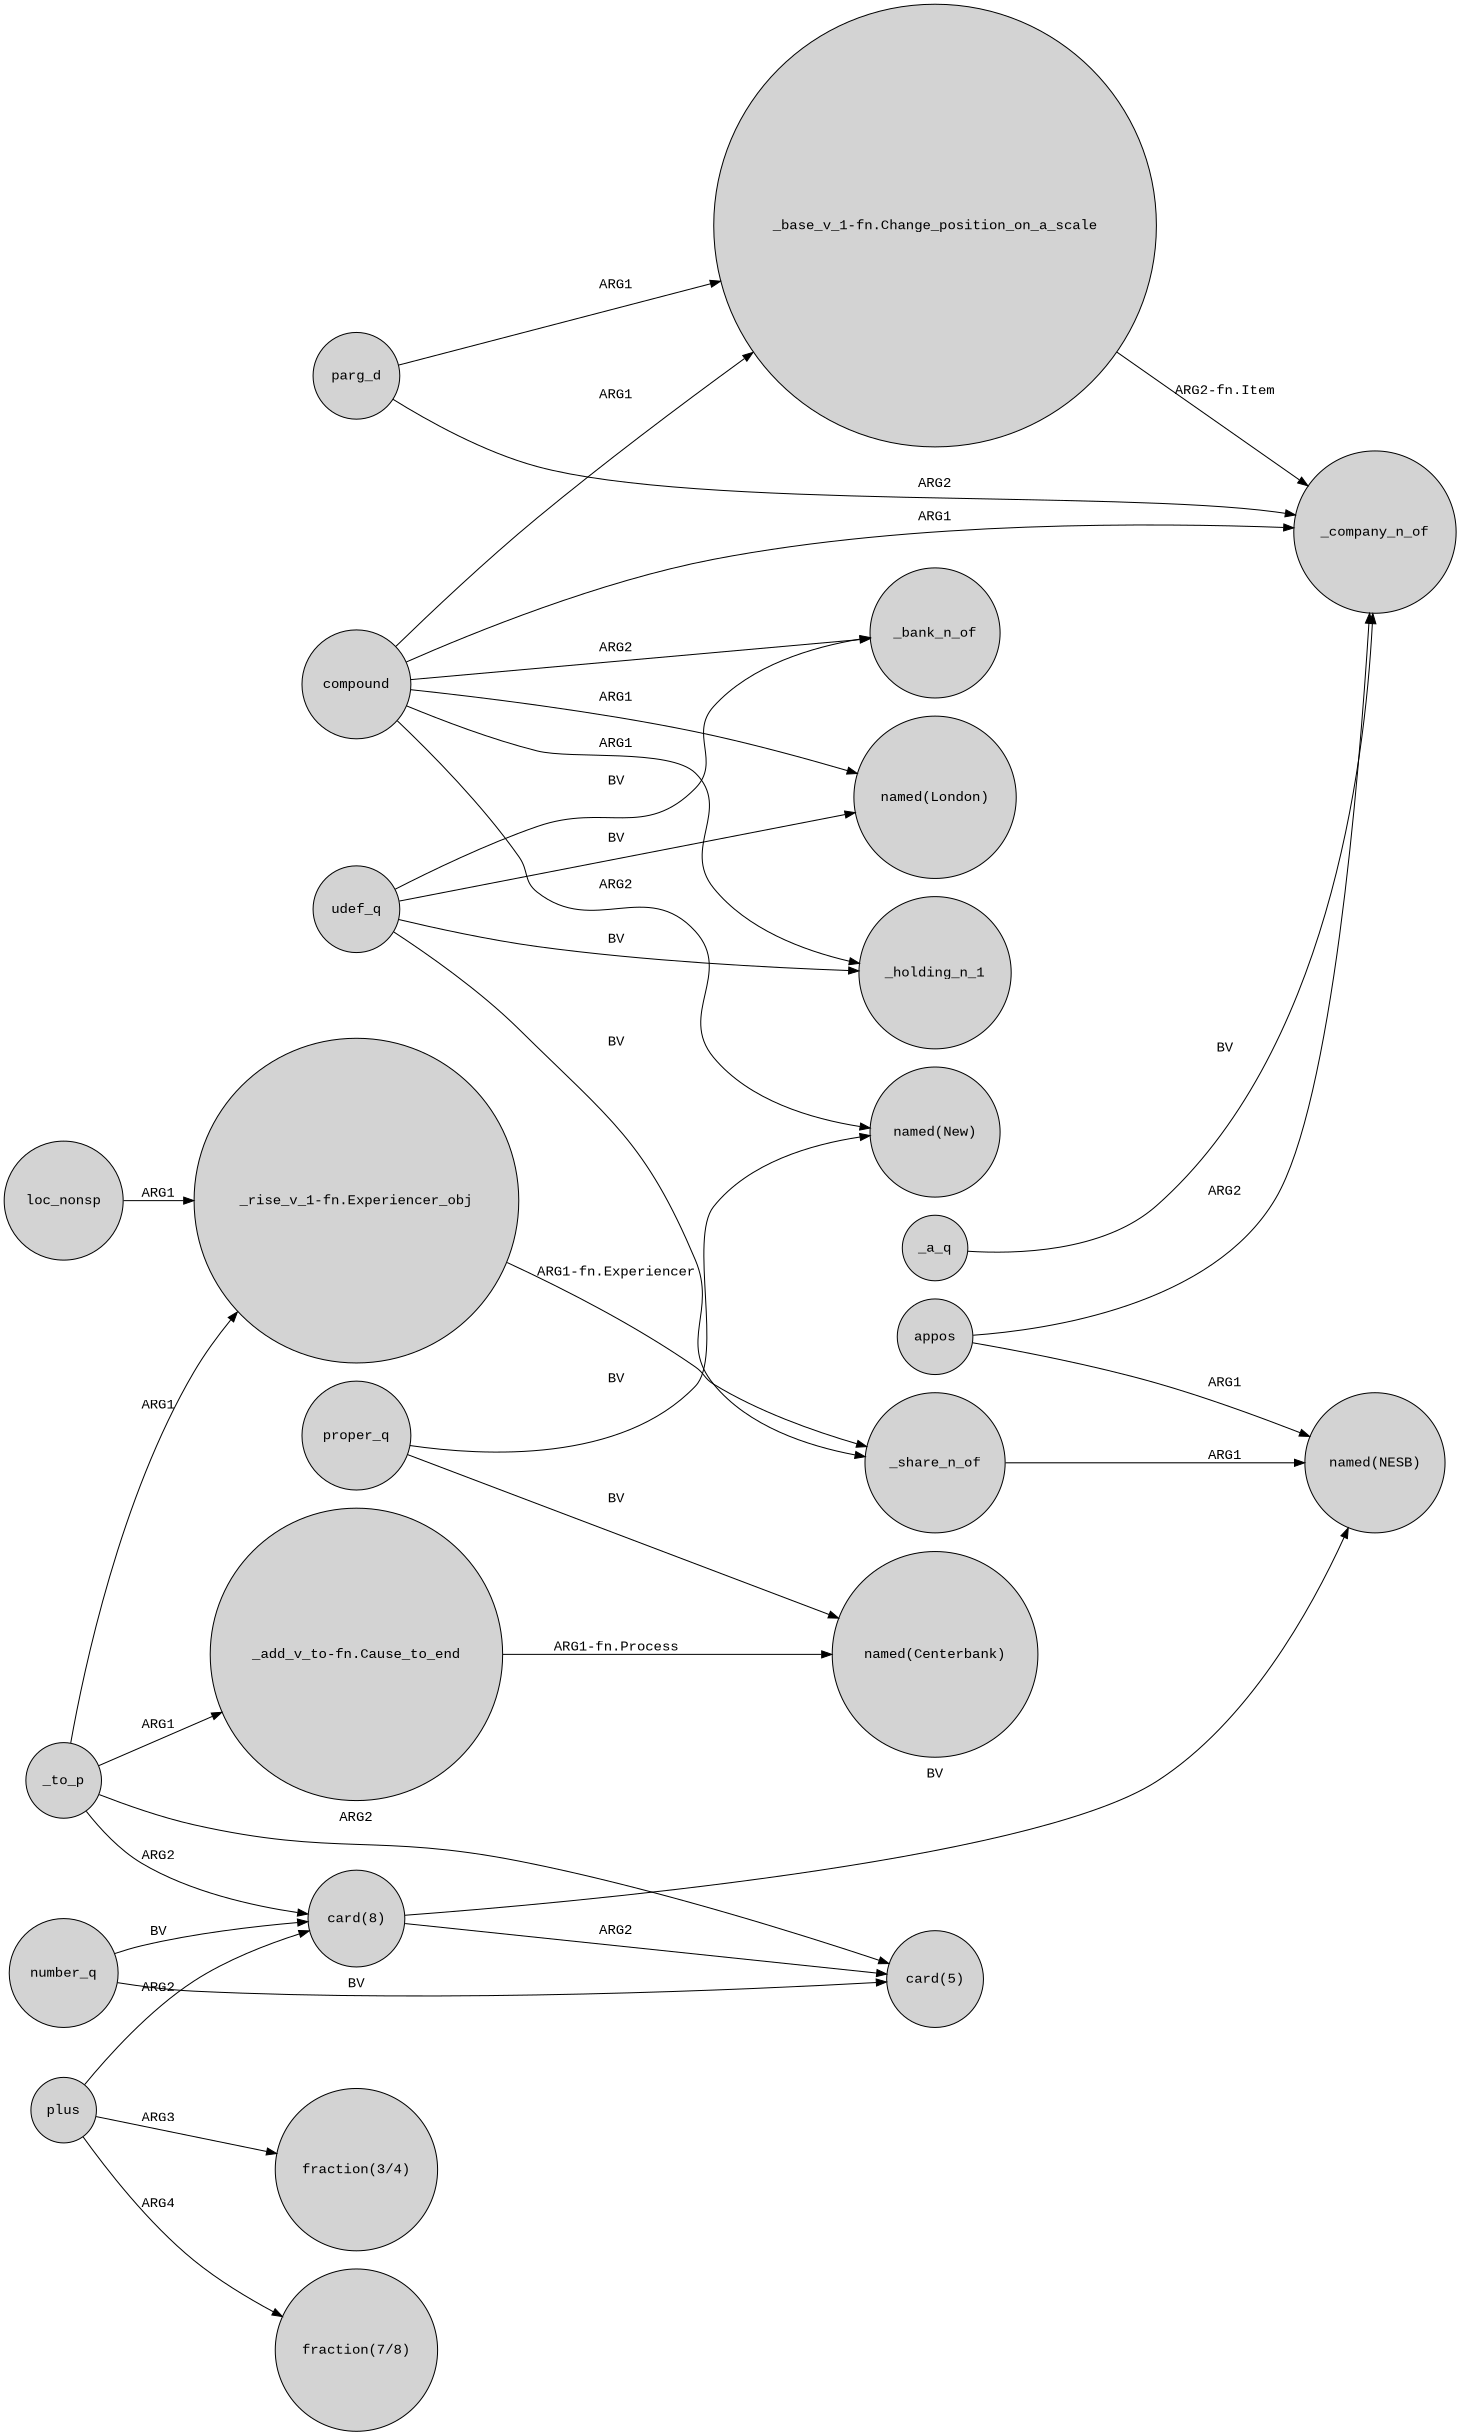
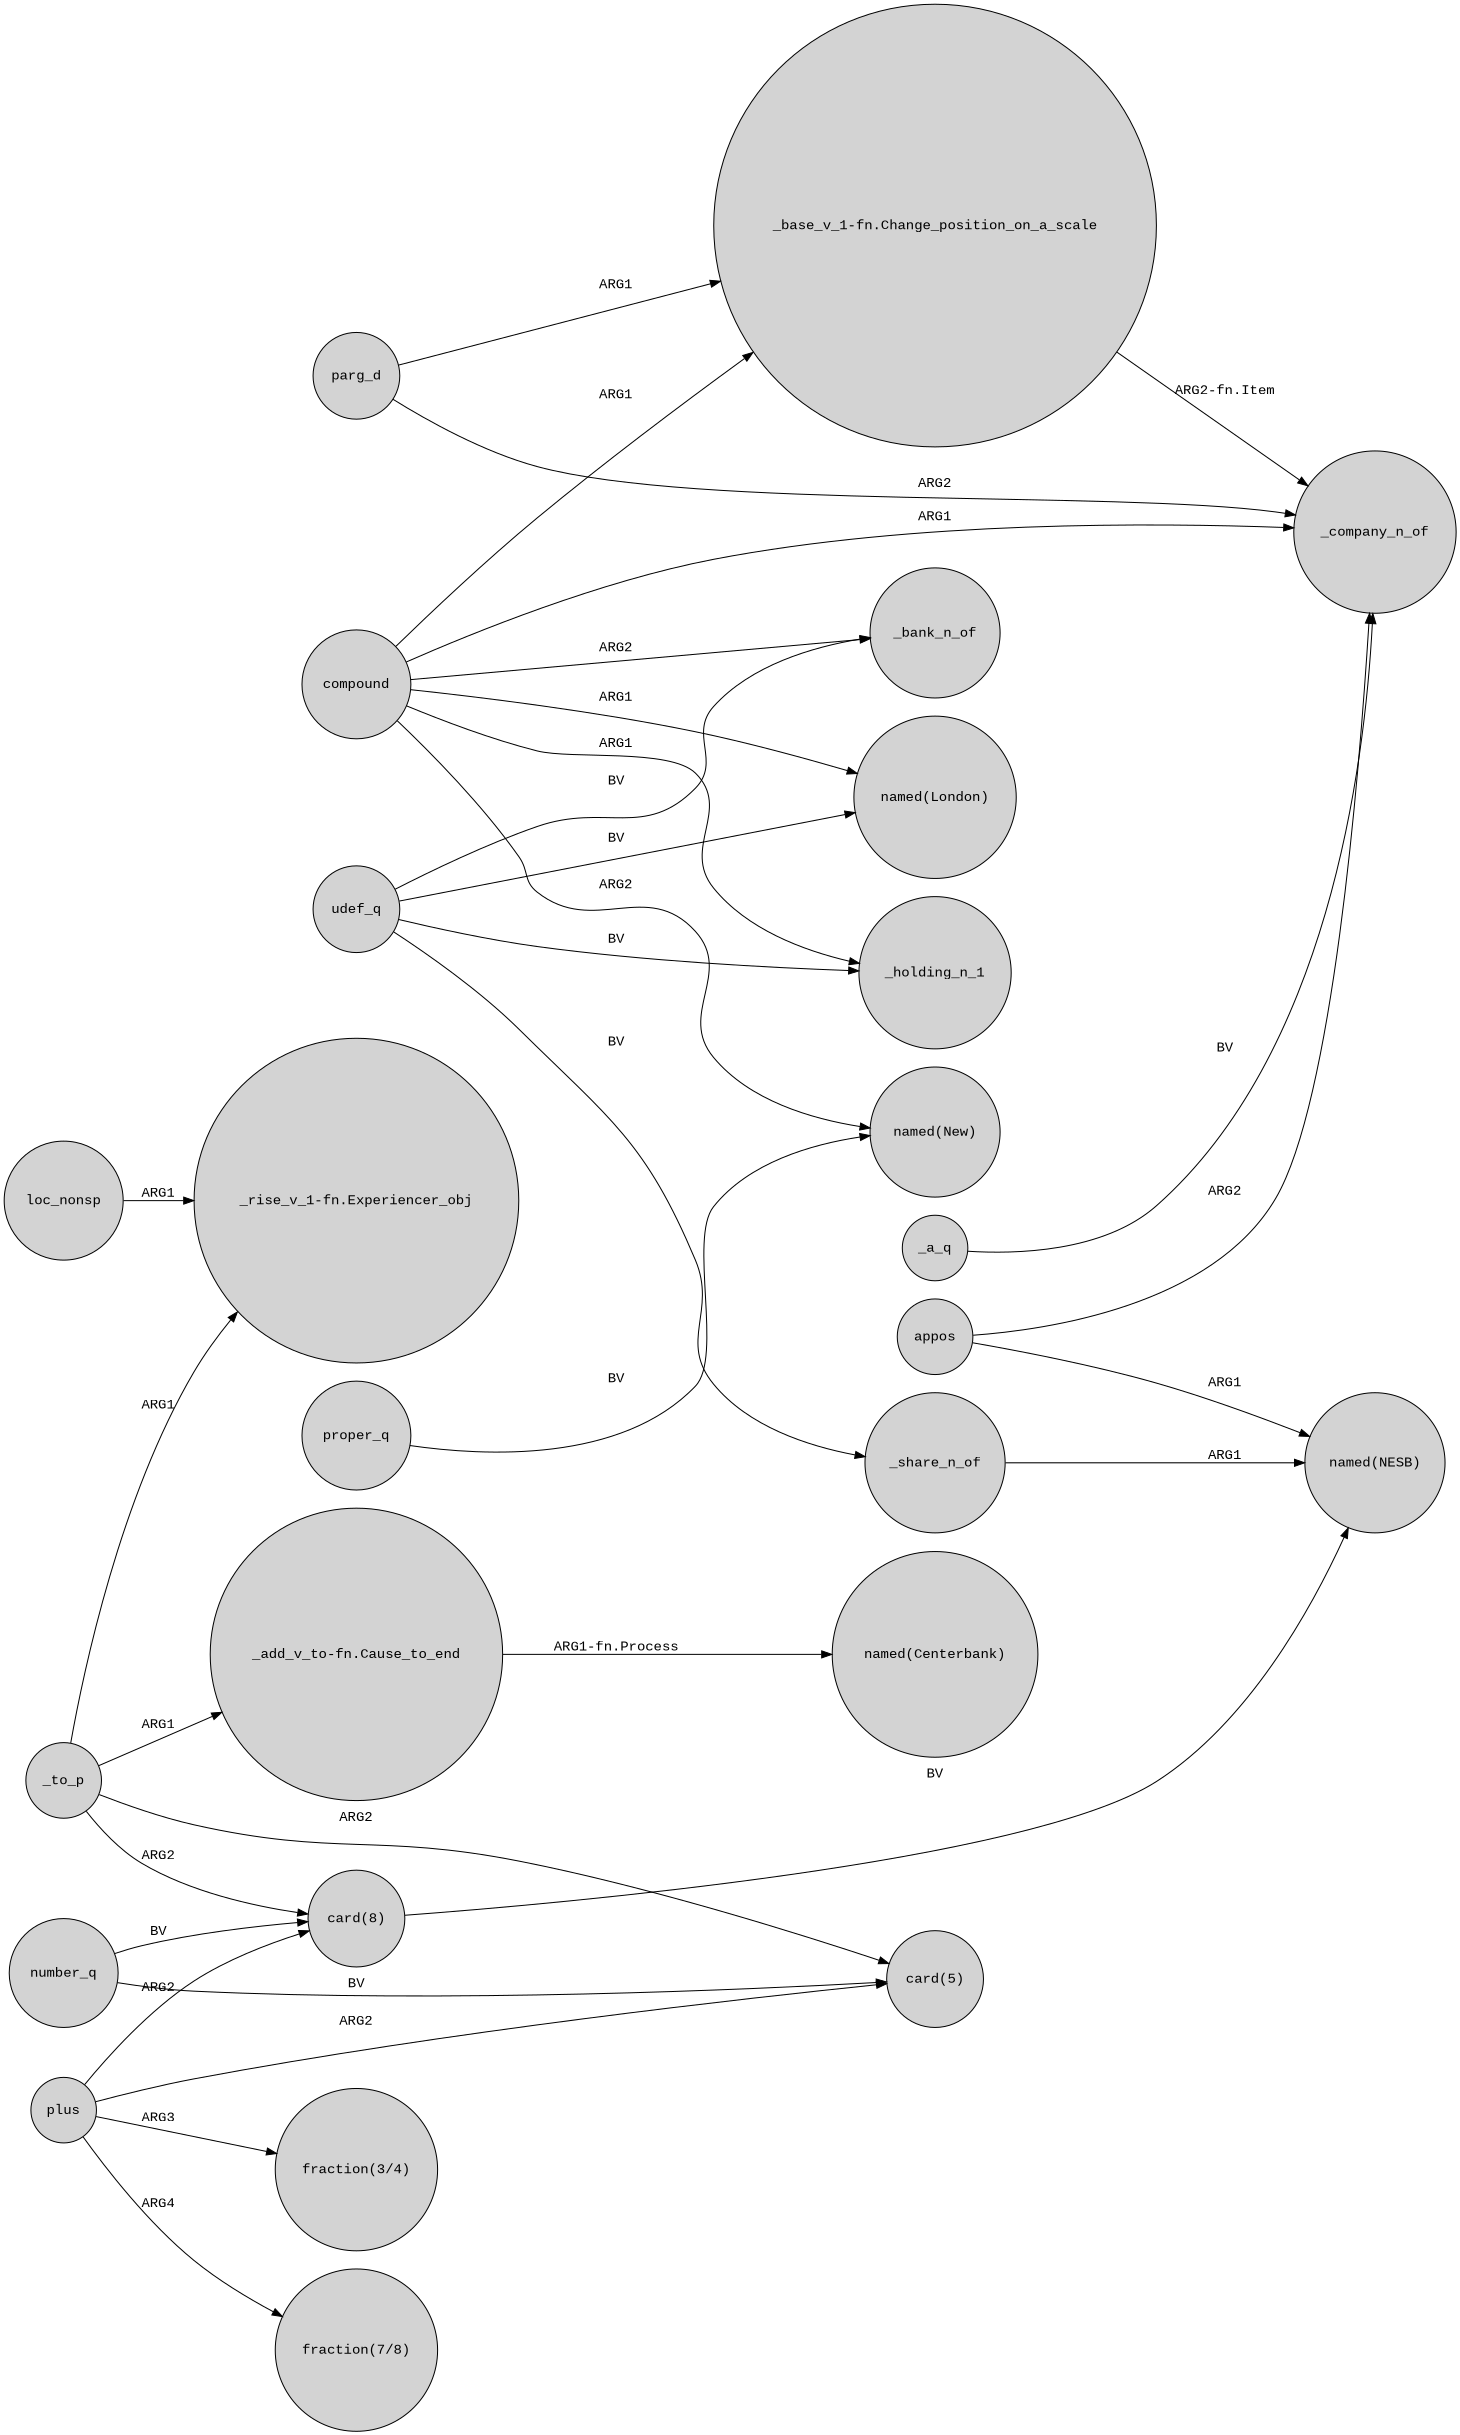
edge "_rise_v_1-fn.Experiencer_obj" -> "_share_n_of": removed, label "ARG1-fn.Experiencer"
edge "proper_q" -> "named(Centerbank)": removed, label "BV"
edge "card(8)" -> "card(5)": now "plus" -> "card(5)"
